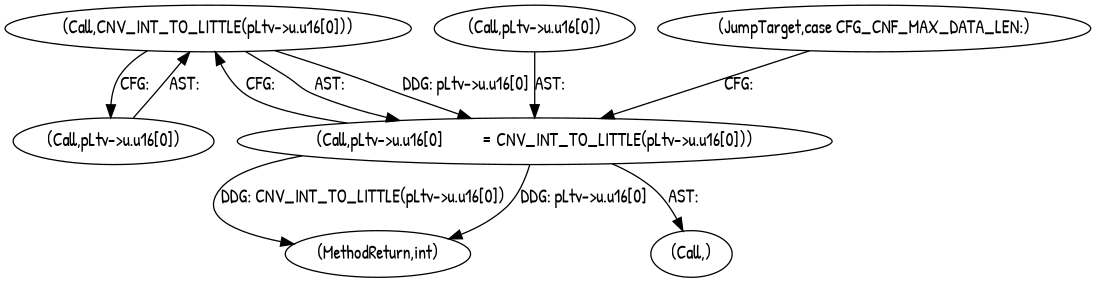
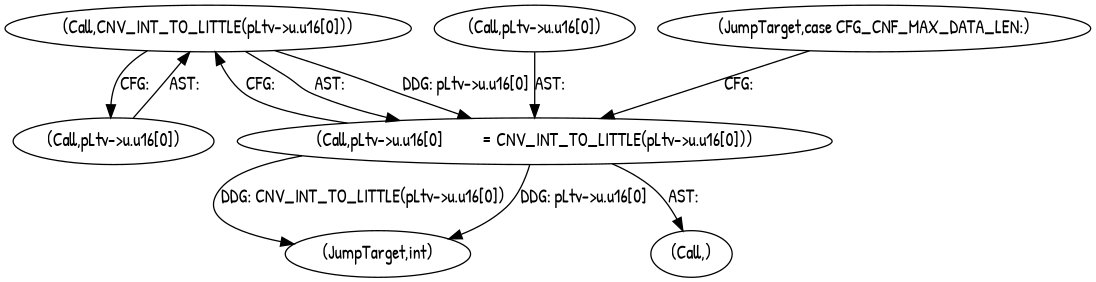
node "(MethodReturn,int)": label "(MethodReturn,int)" -> "(JumpTarget,int)"
